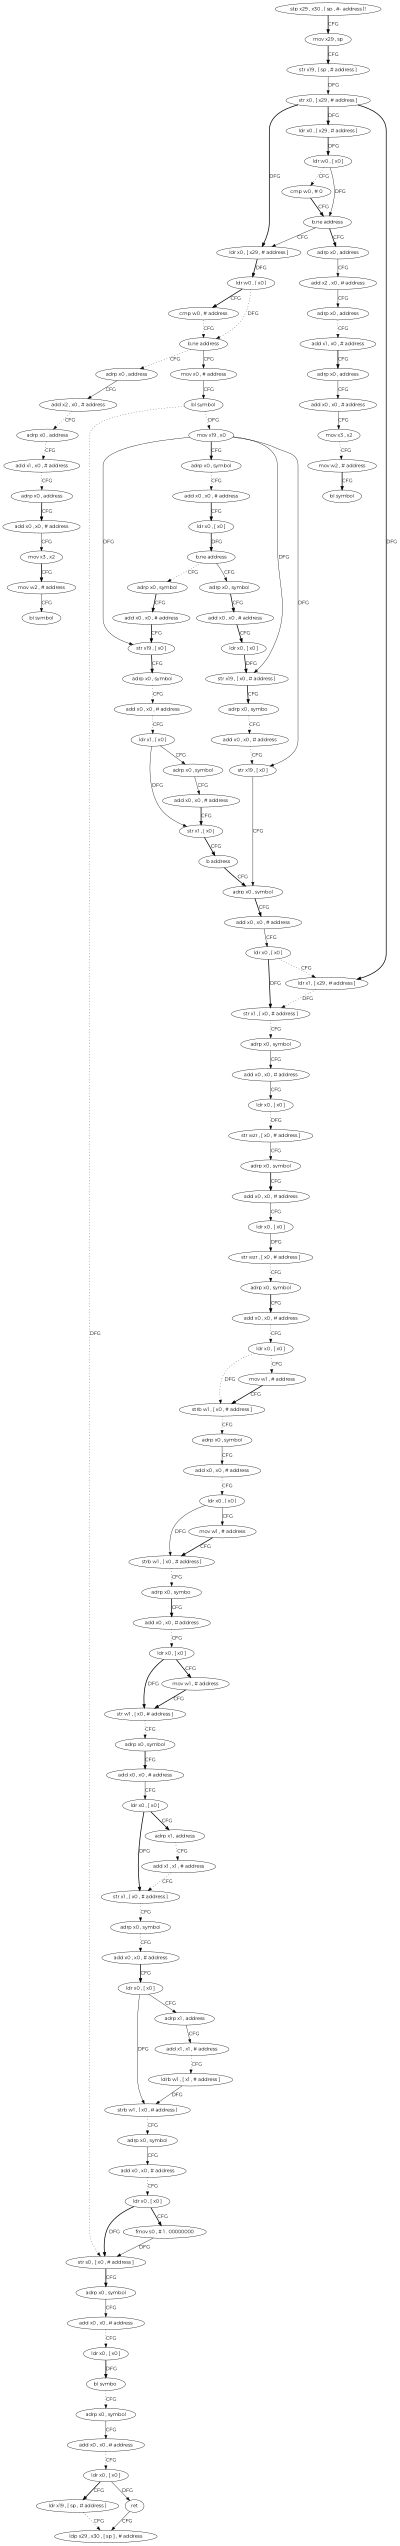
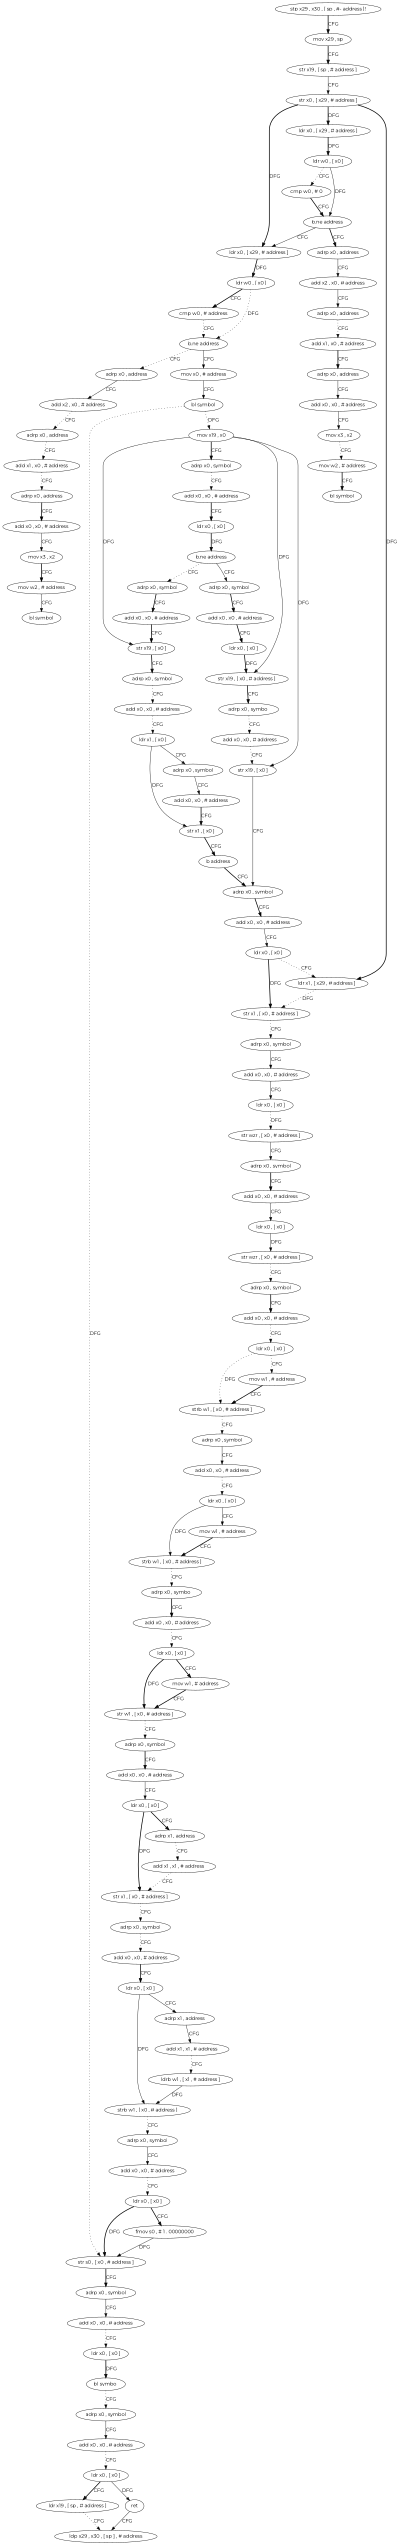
edge "str x19 , [ sp , # address ]" -> "str x0 , [ x29 , # address ]": label "DFG" -> "CFG"
